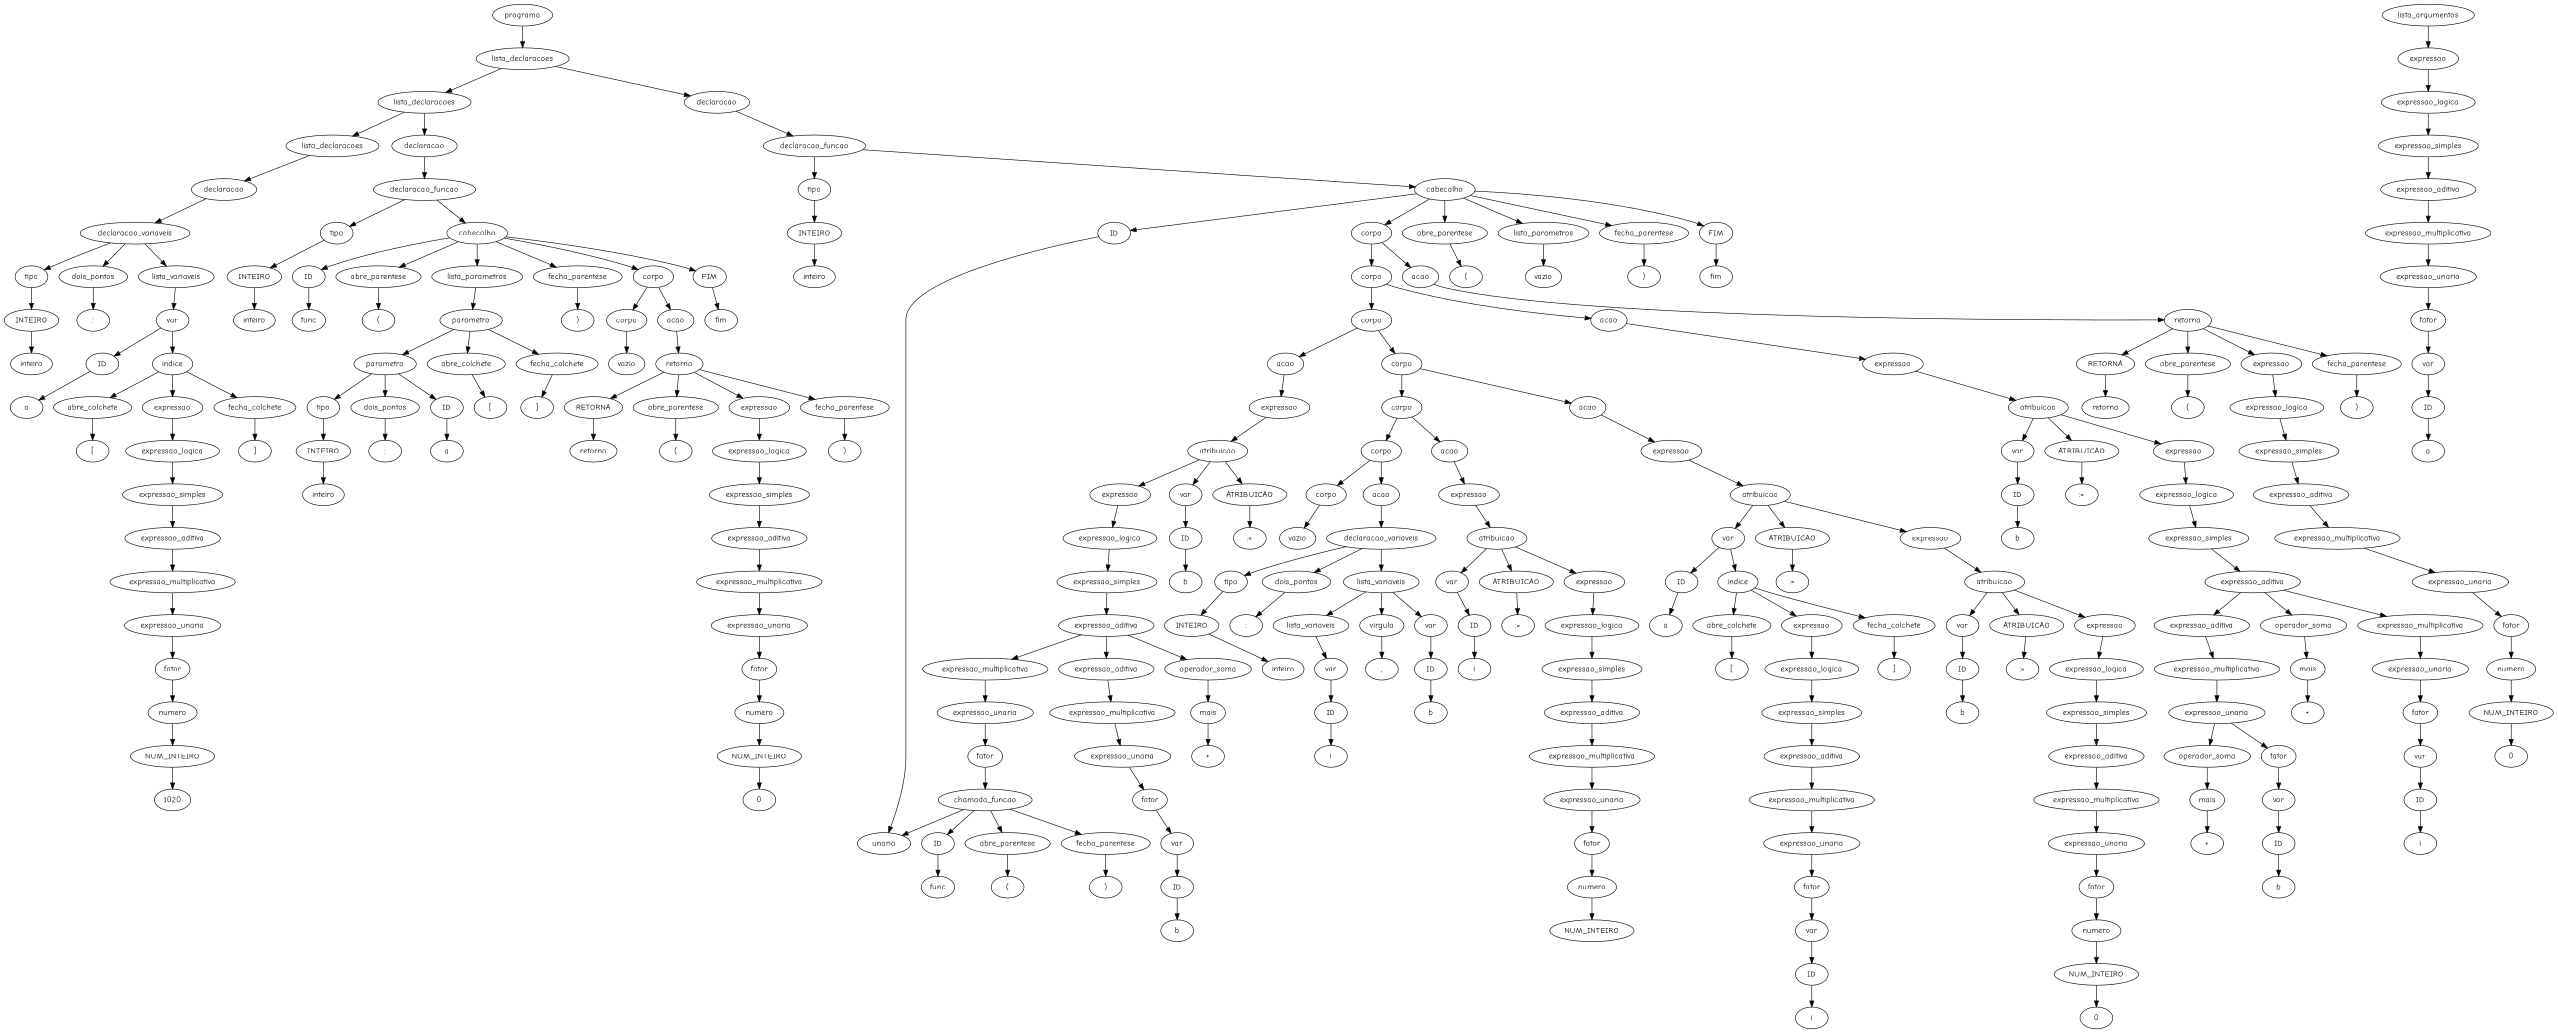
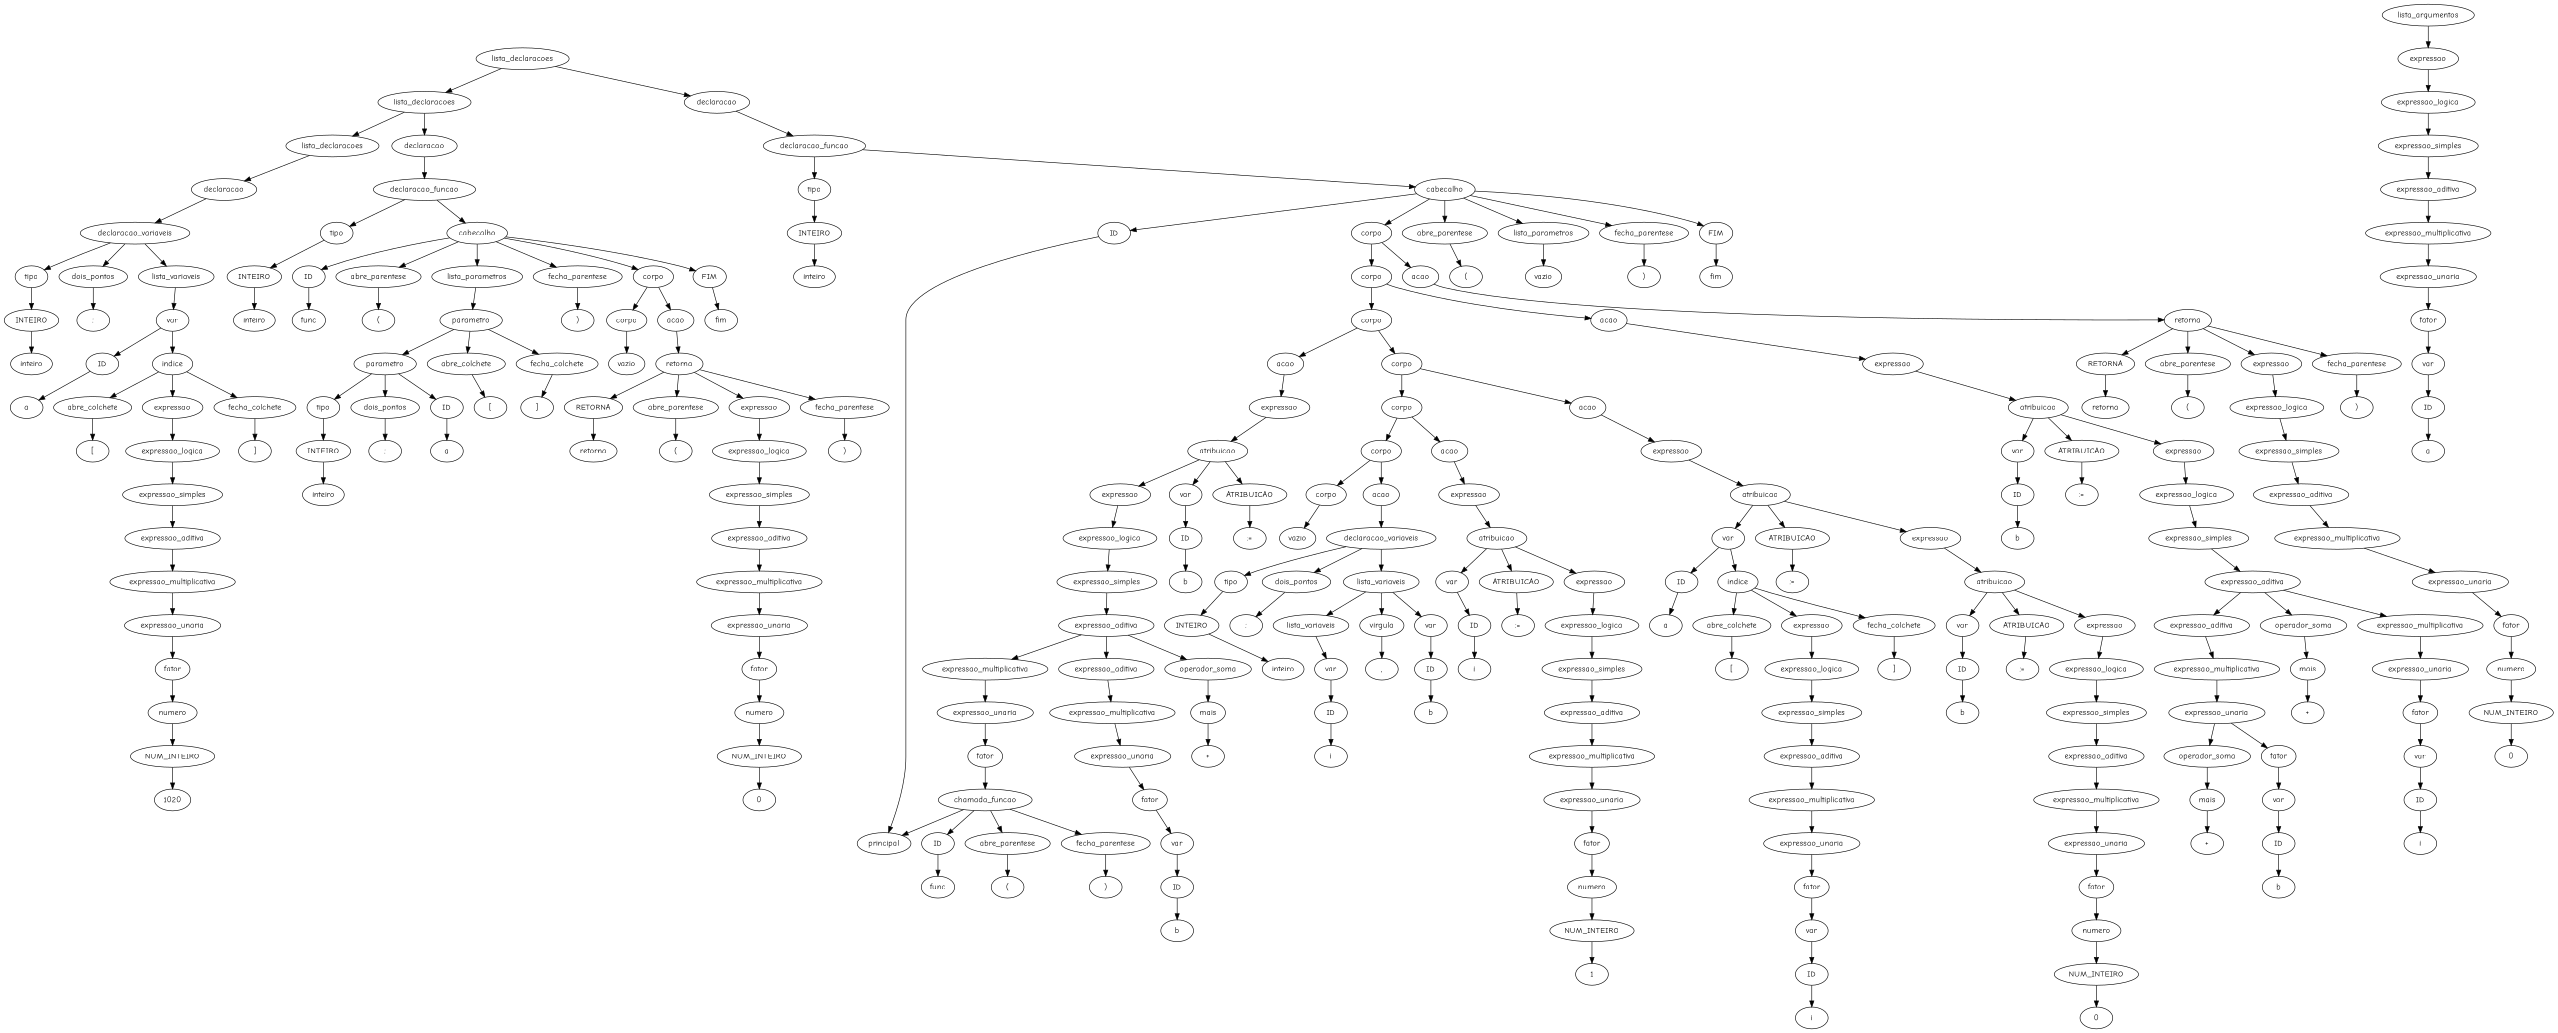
node "programa": removed
node "unaria": label "unaria" -> "principal"
node "1": added
